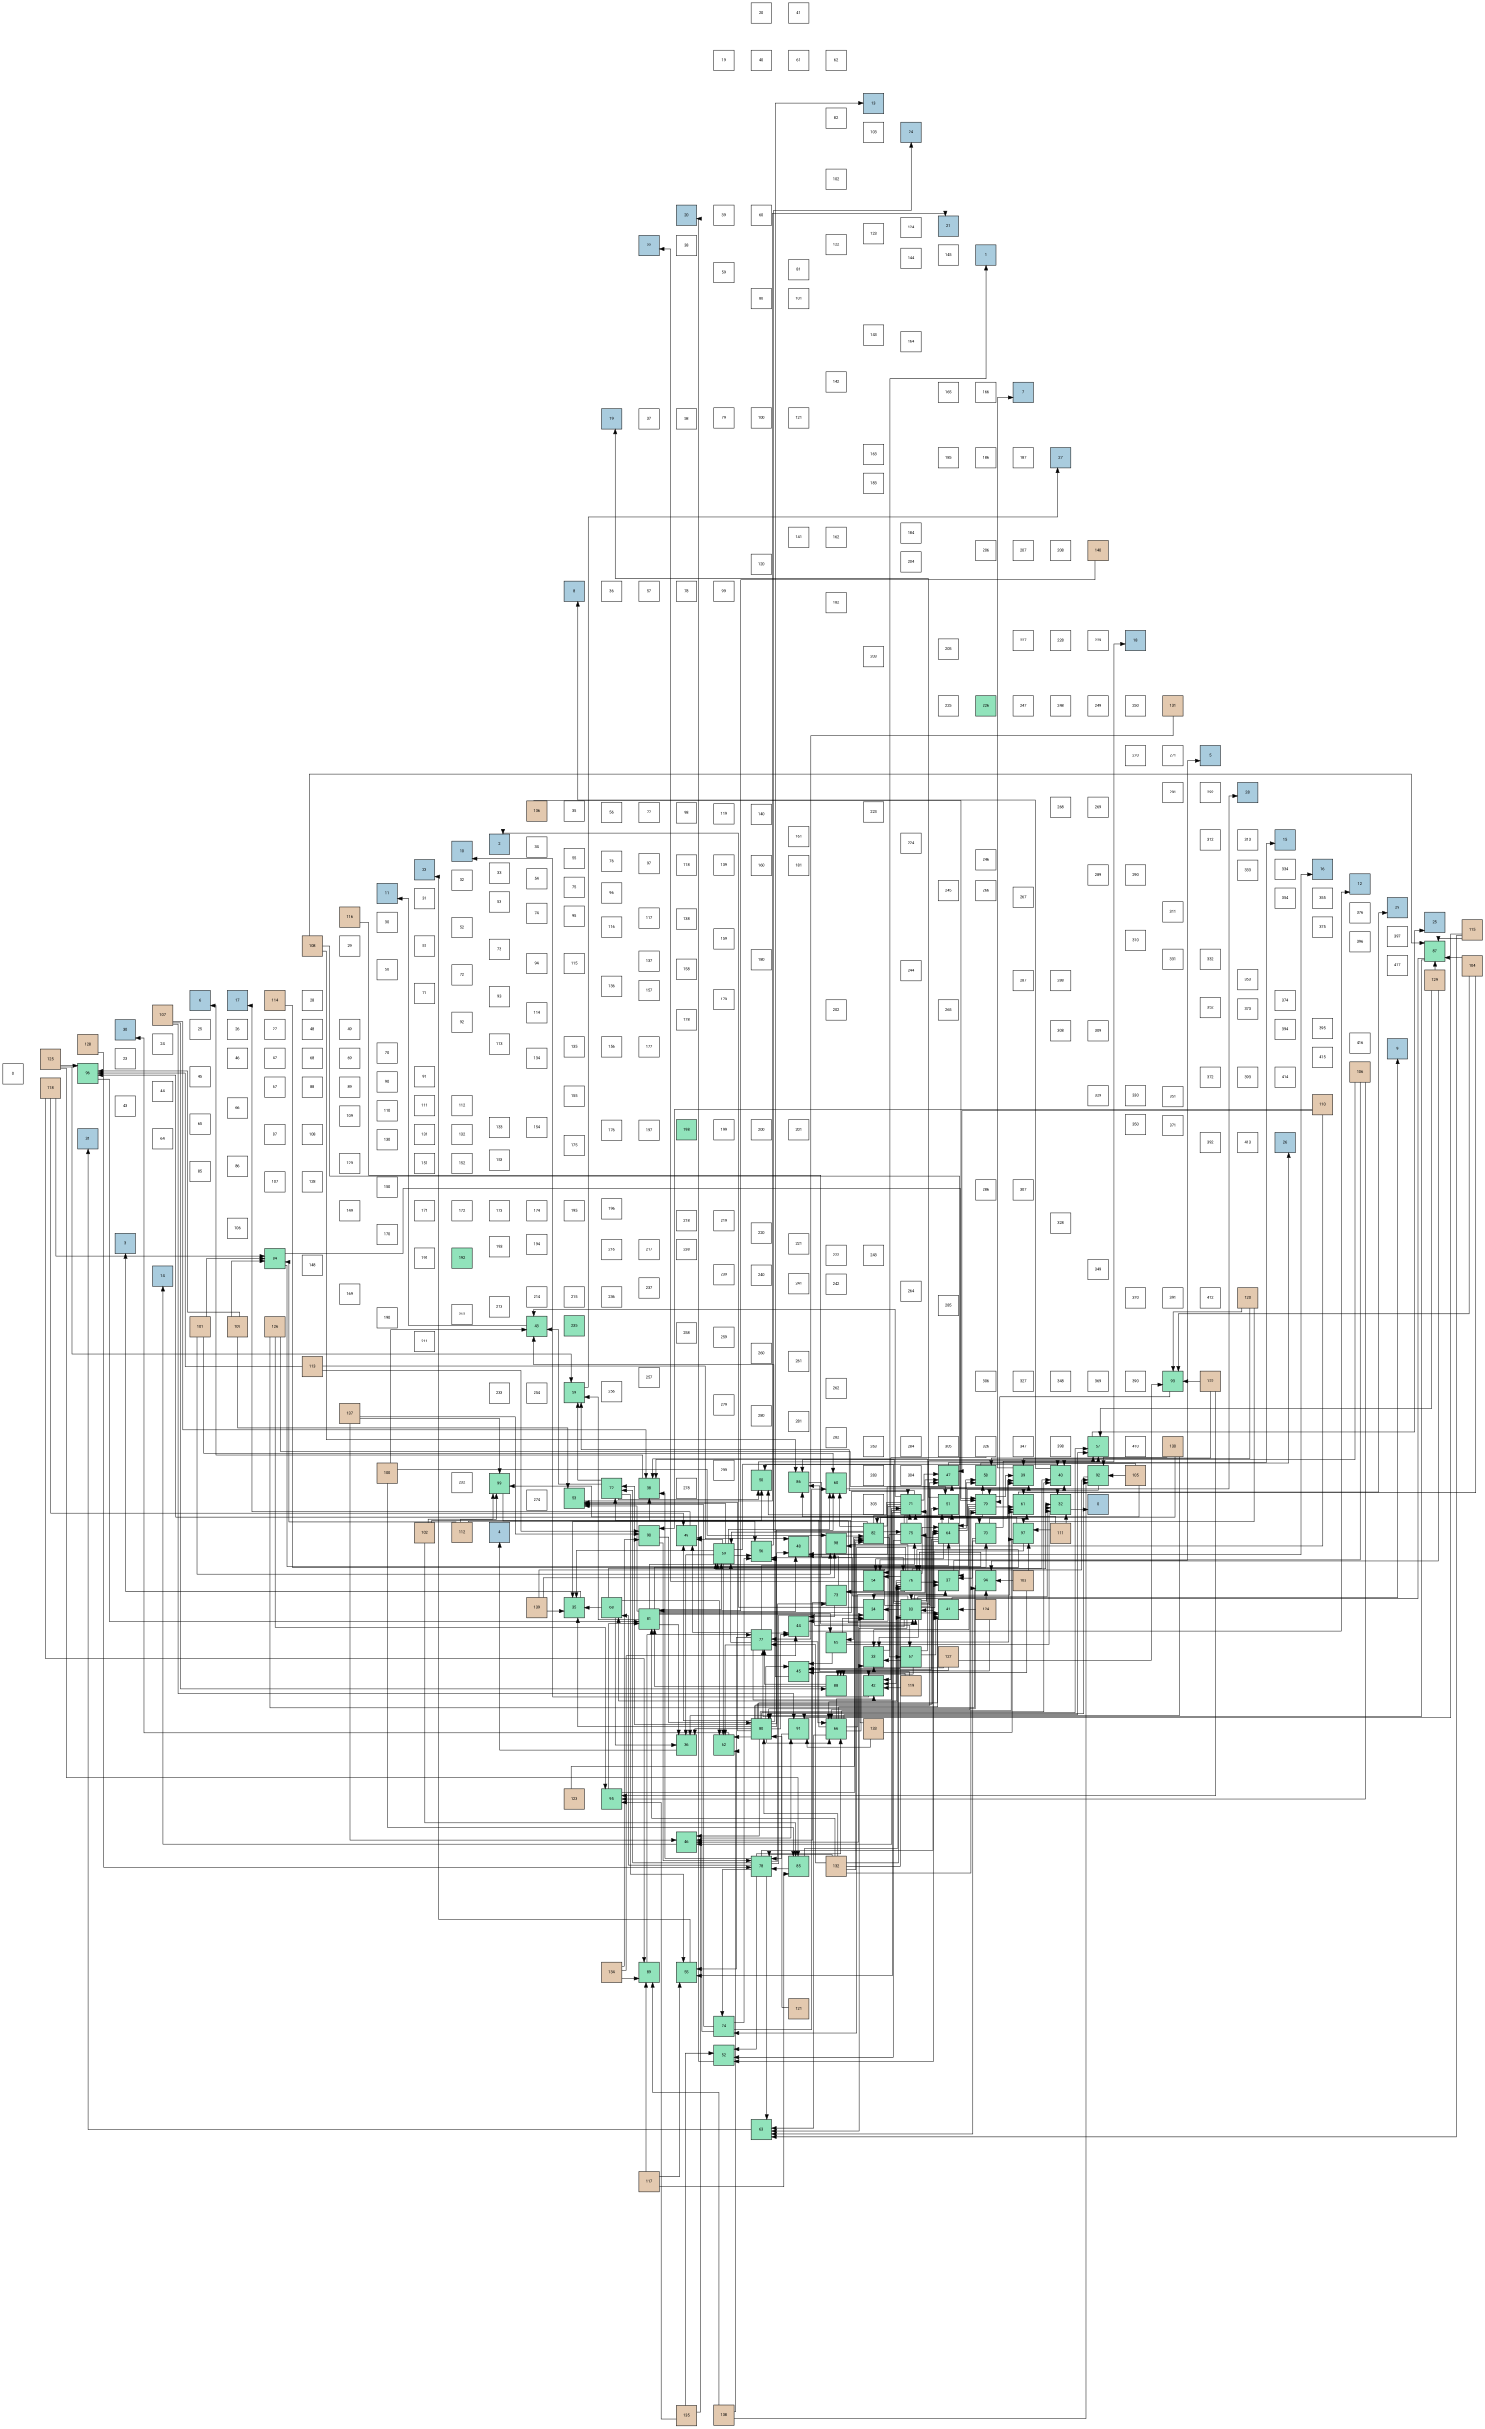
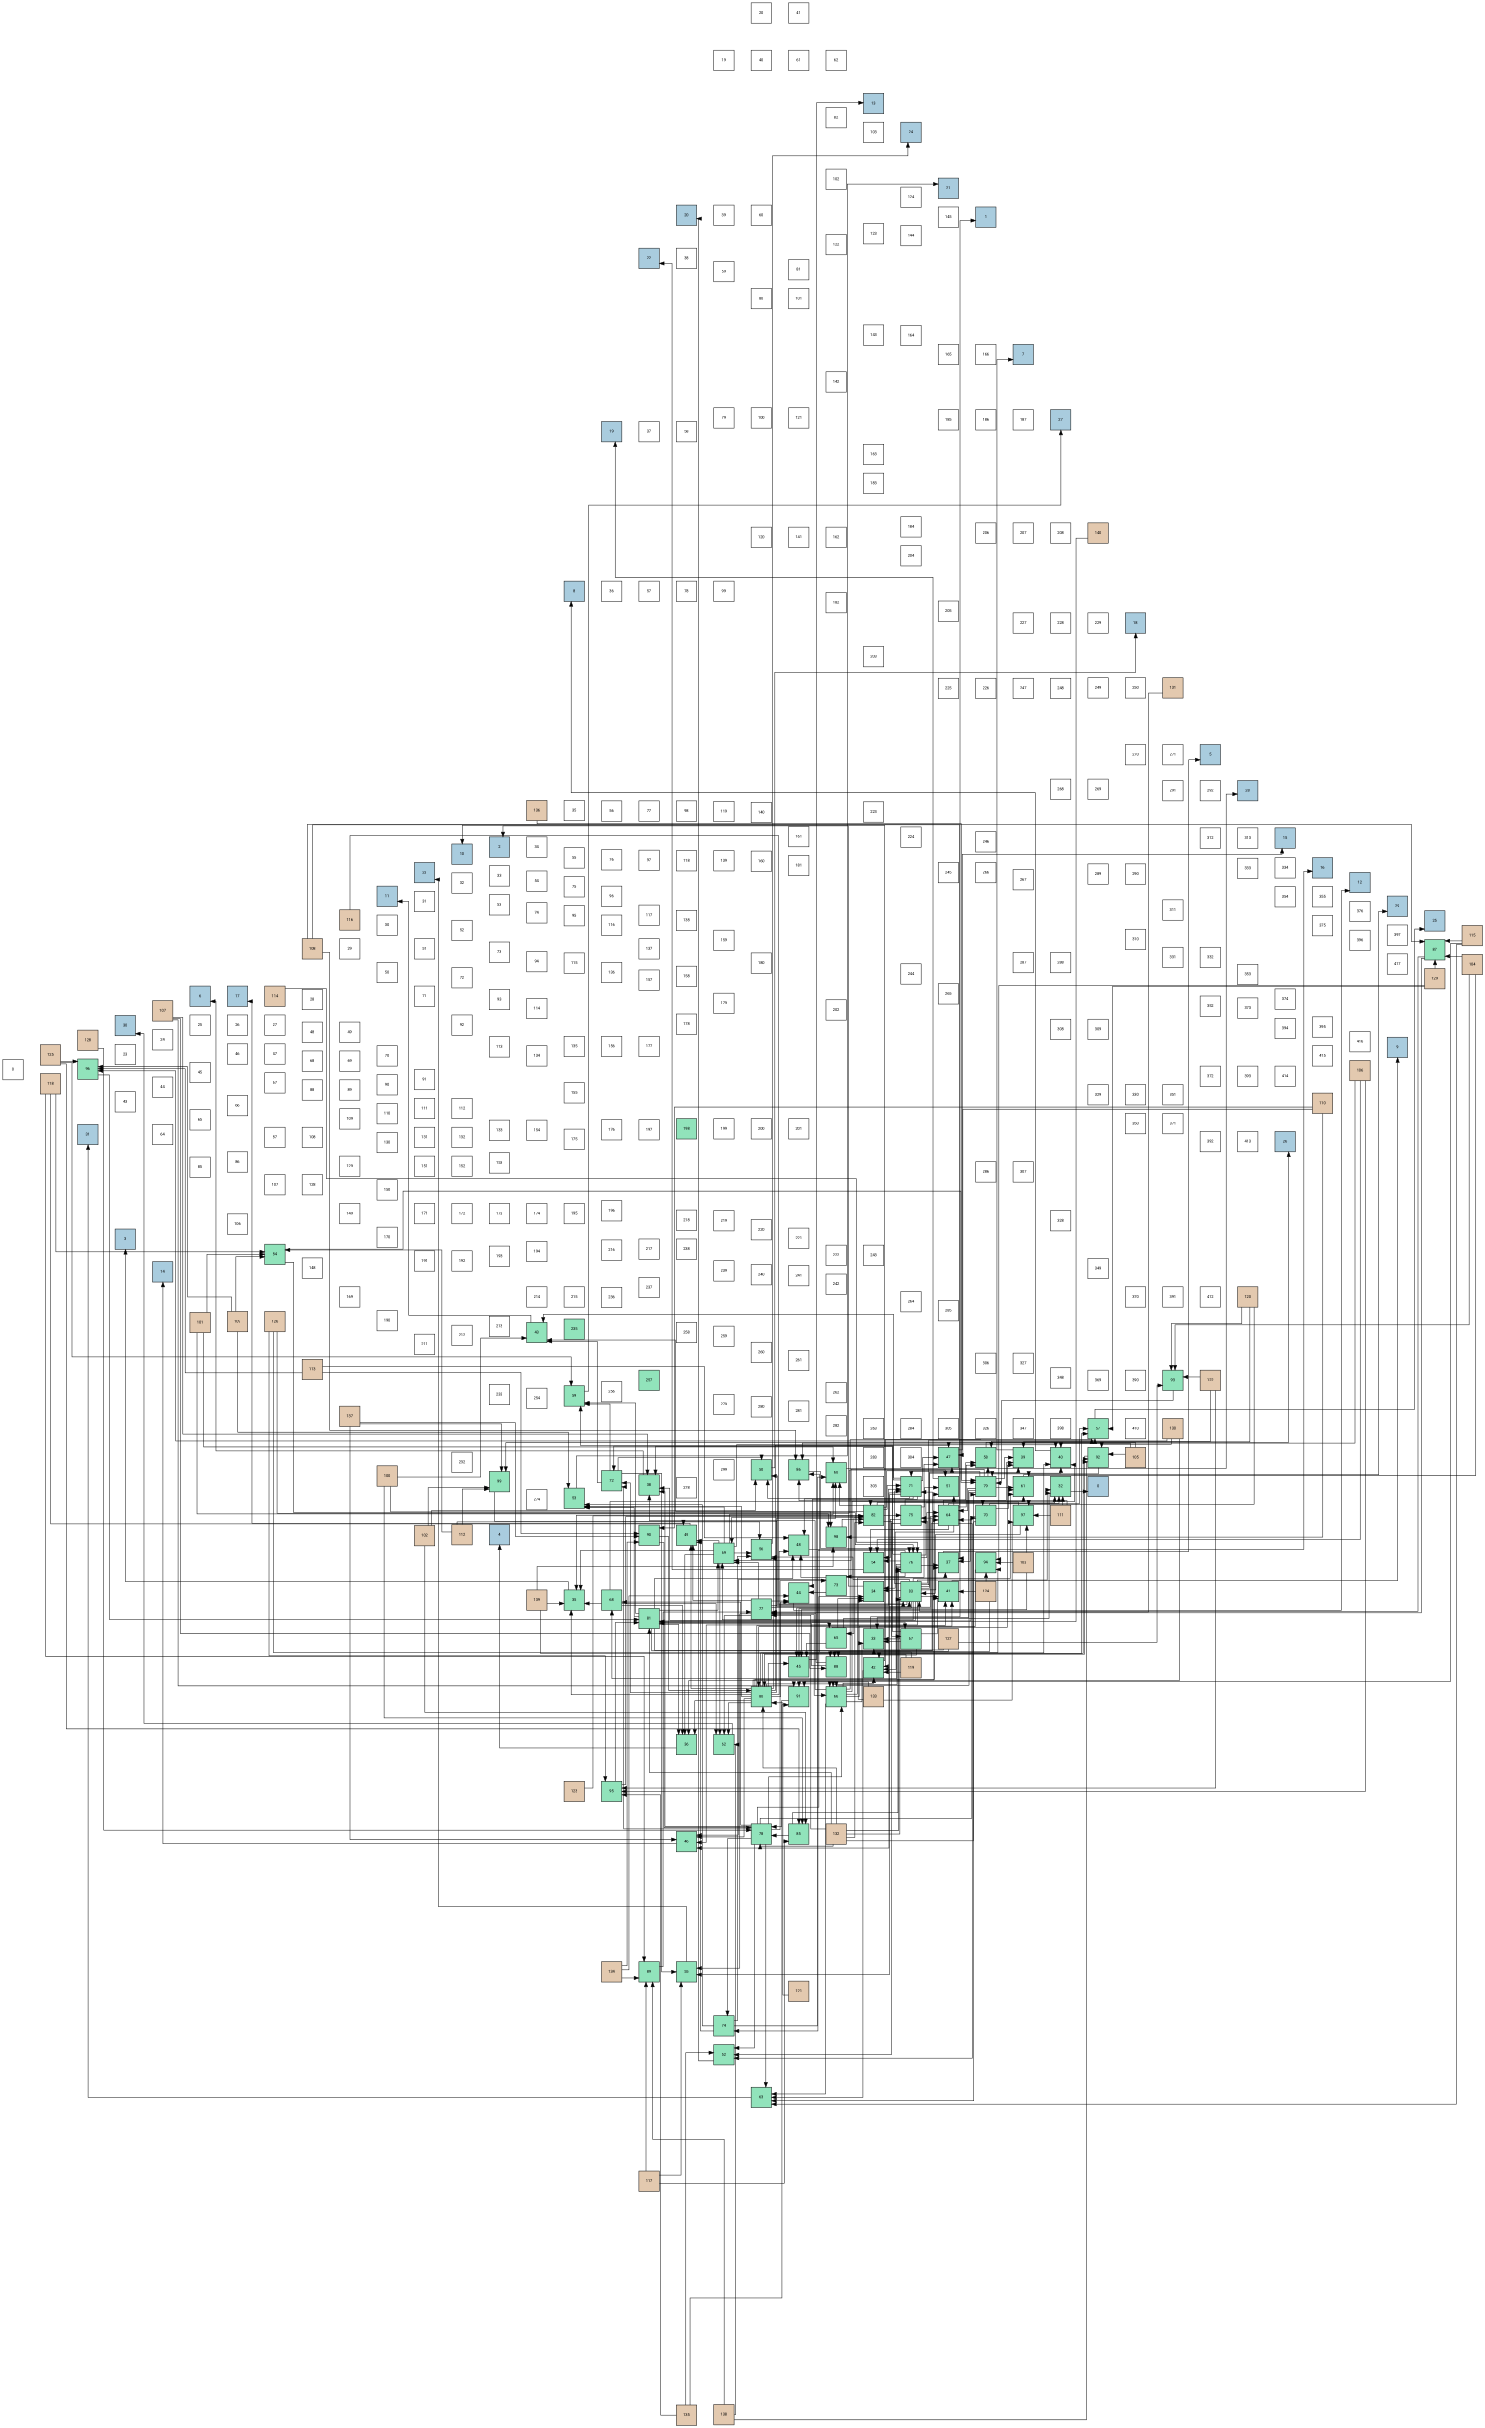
node "226": fillcolor #91e3bb -> #ffffff
node "192": fillcolor #91e3bb -> #ffffff
node "257": fillcolor #ffffff -> #91e3bb
edge "83" -> "63": now "42" -> "63"
